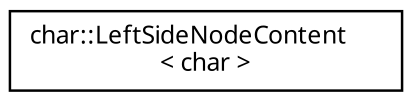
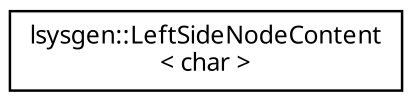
node "char::LeftSideNodeContent < char >": label "char::LeftSideNodeContent < char >" -> "lsysgen::LeftSideNodeContent < char >"
